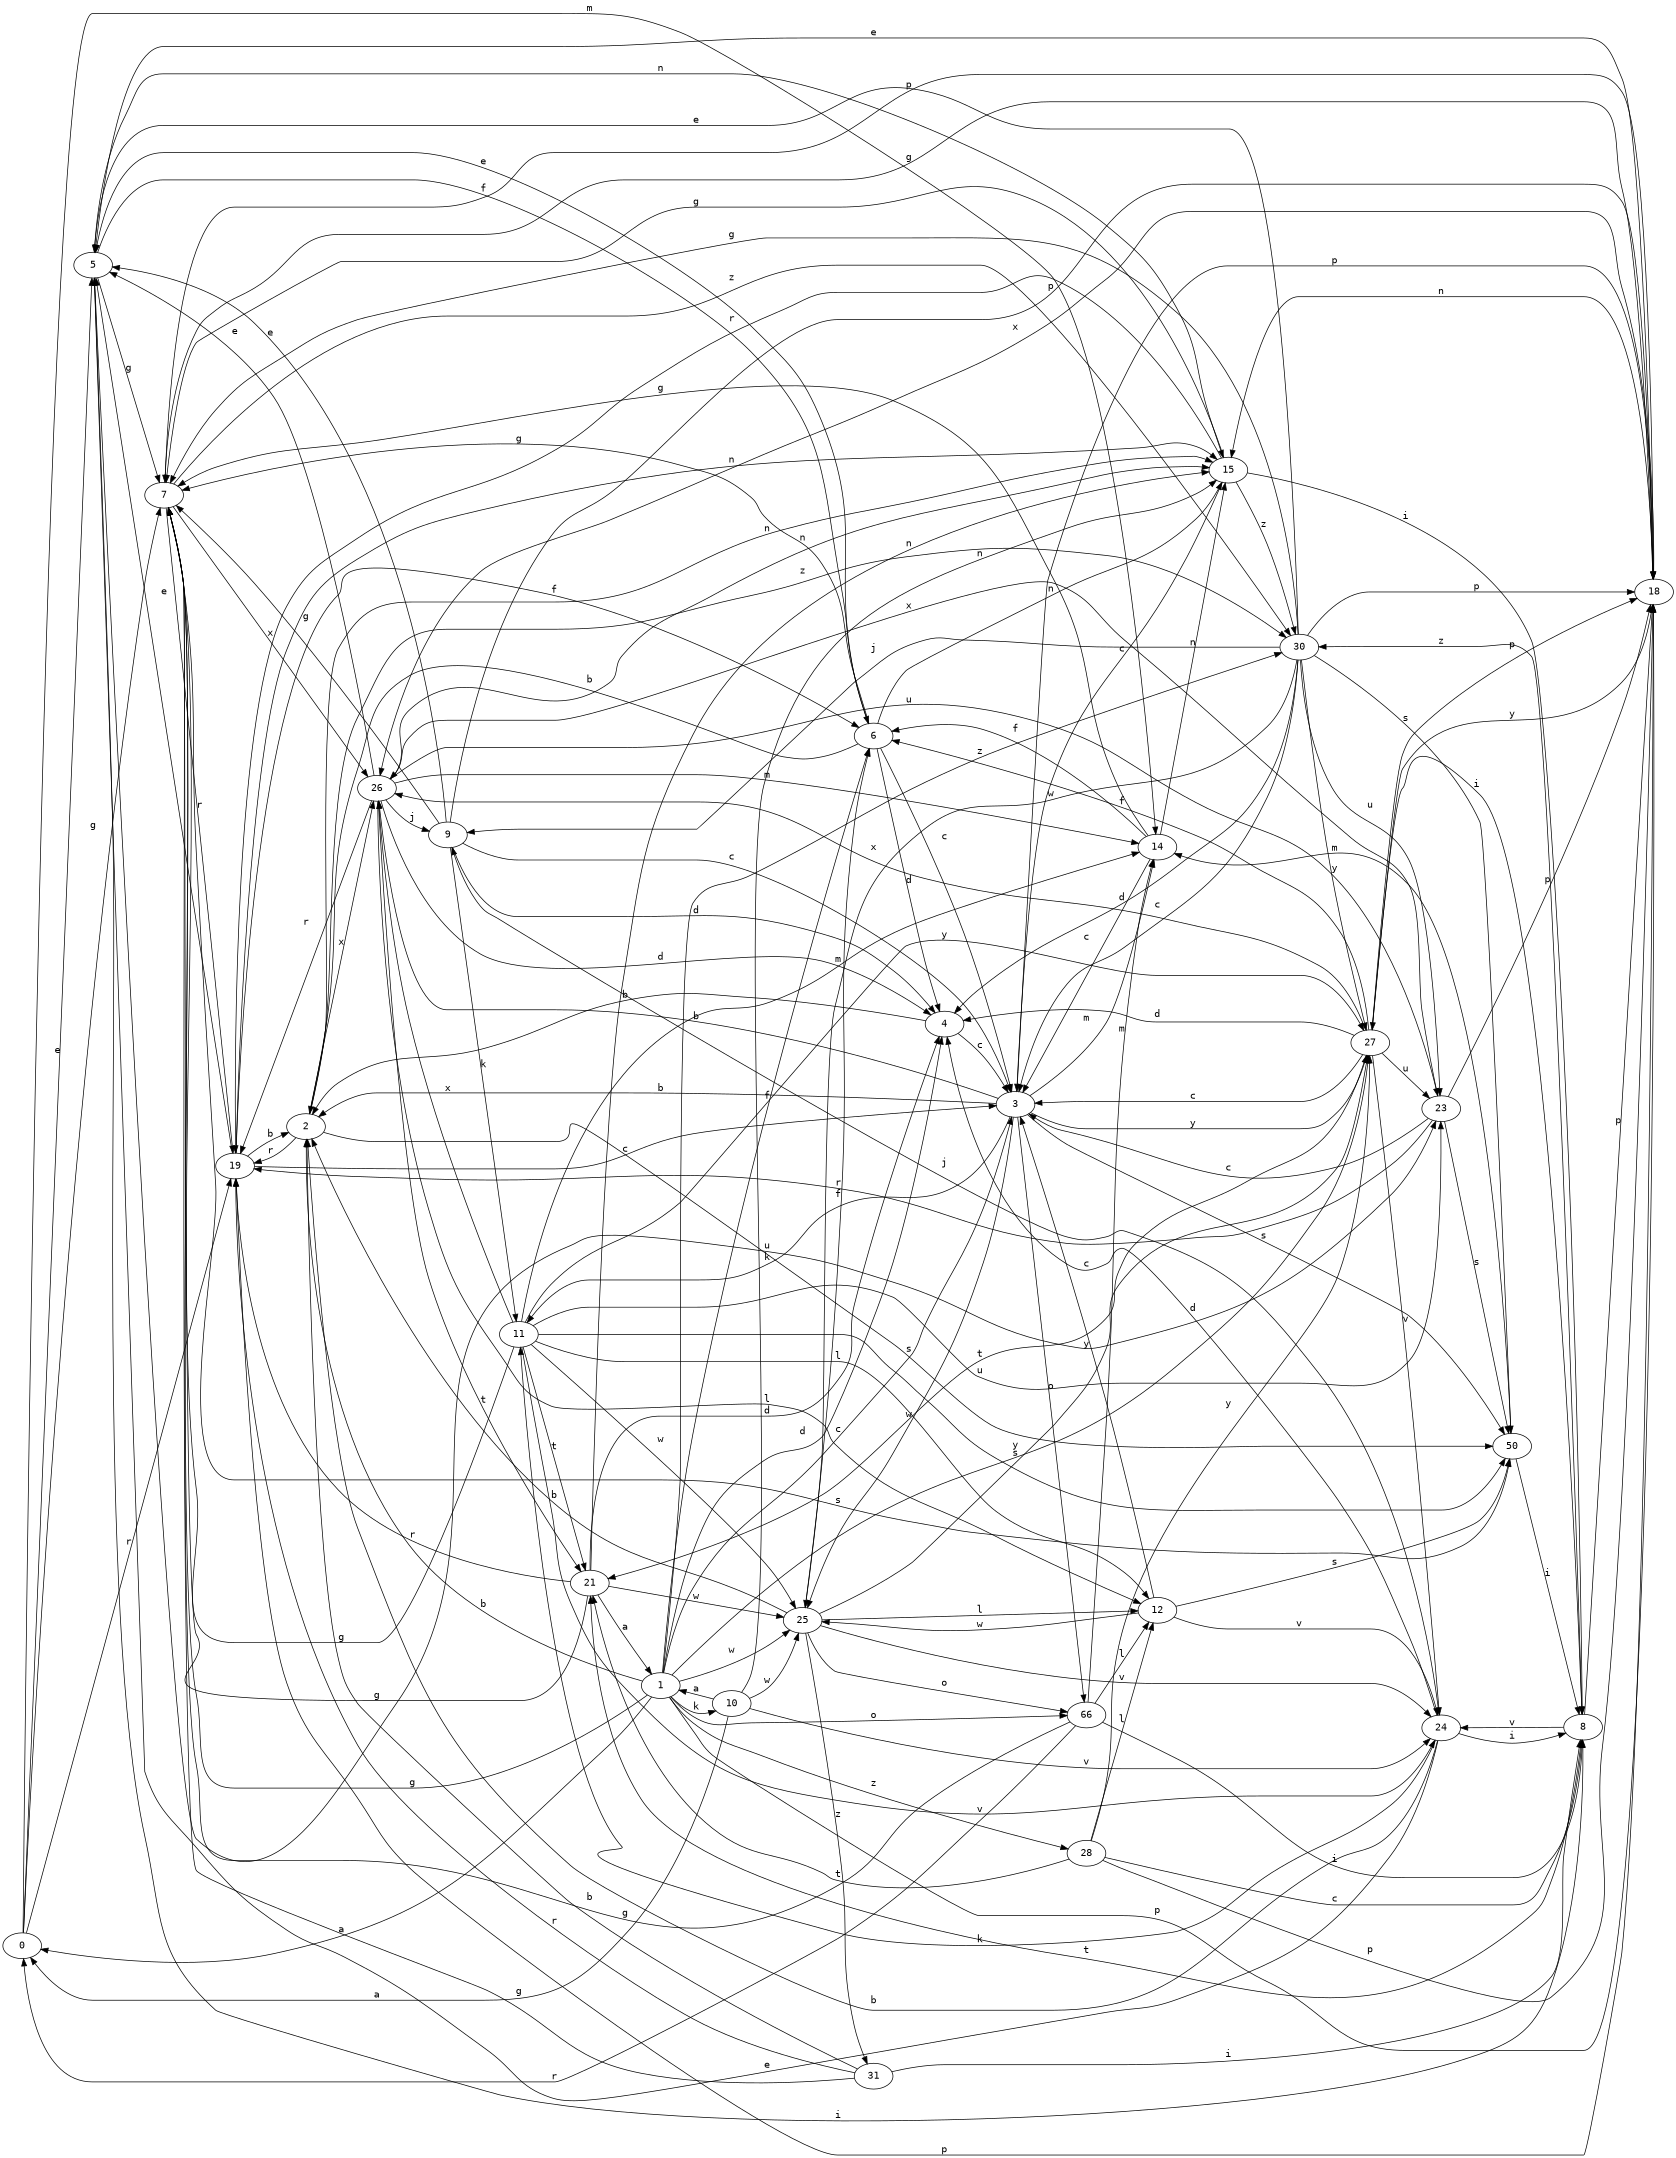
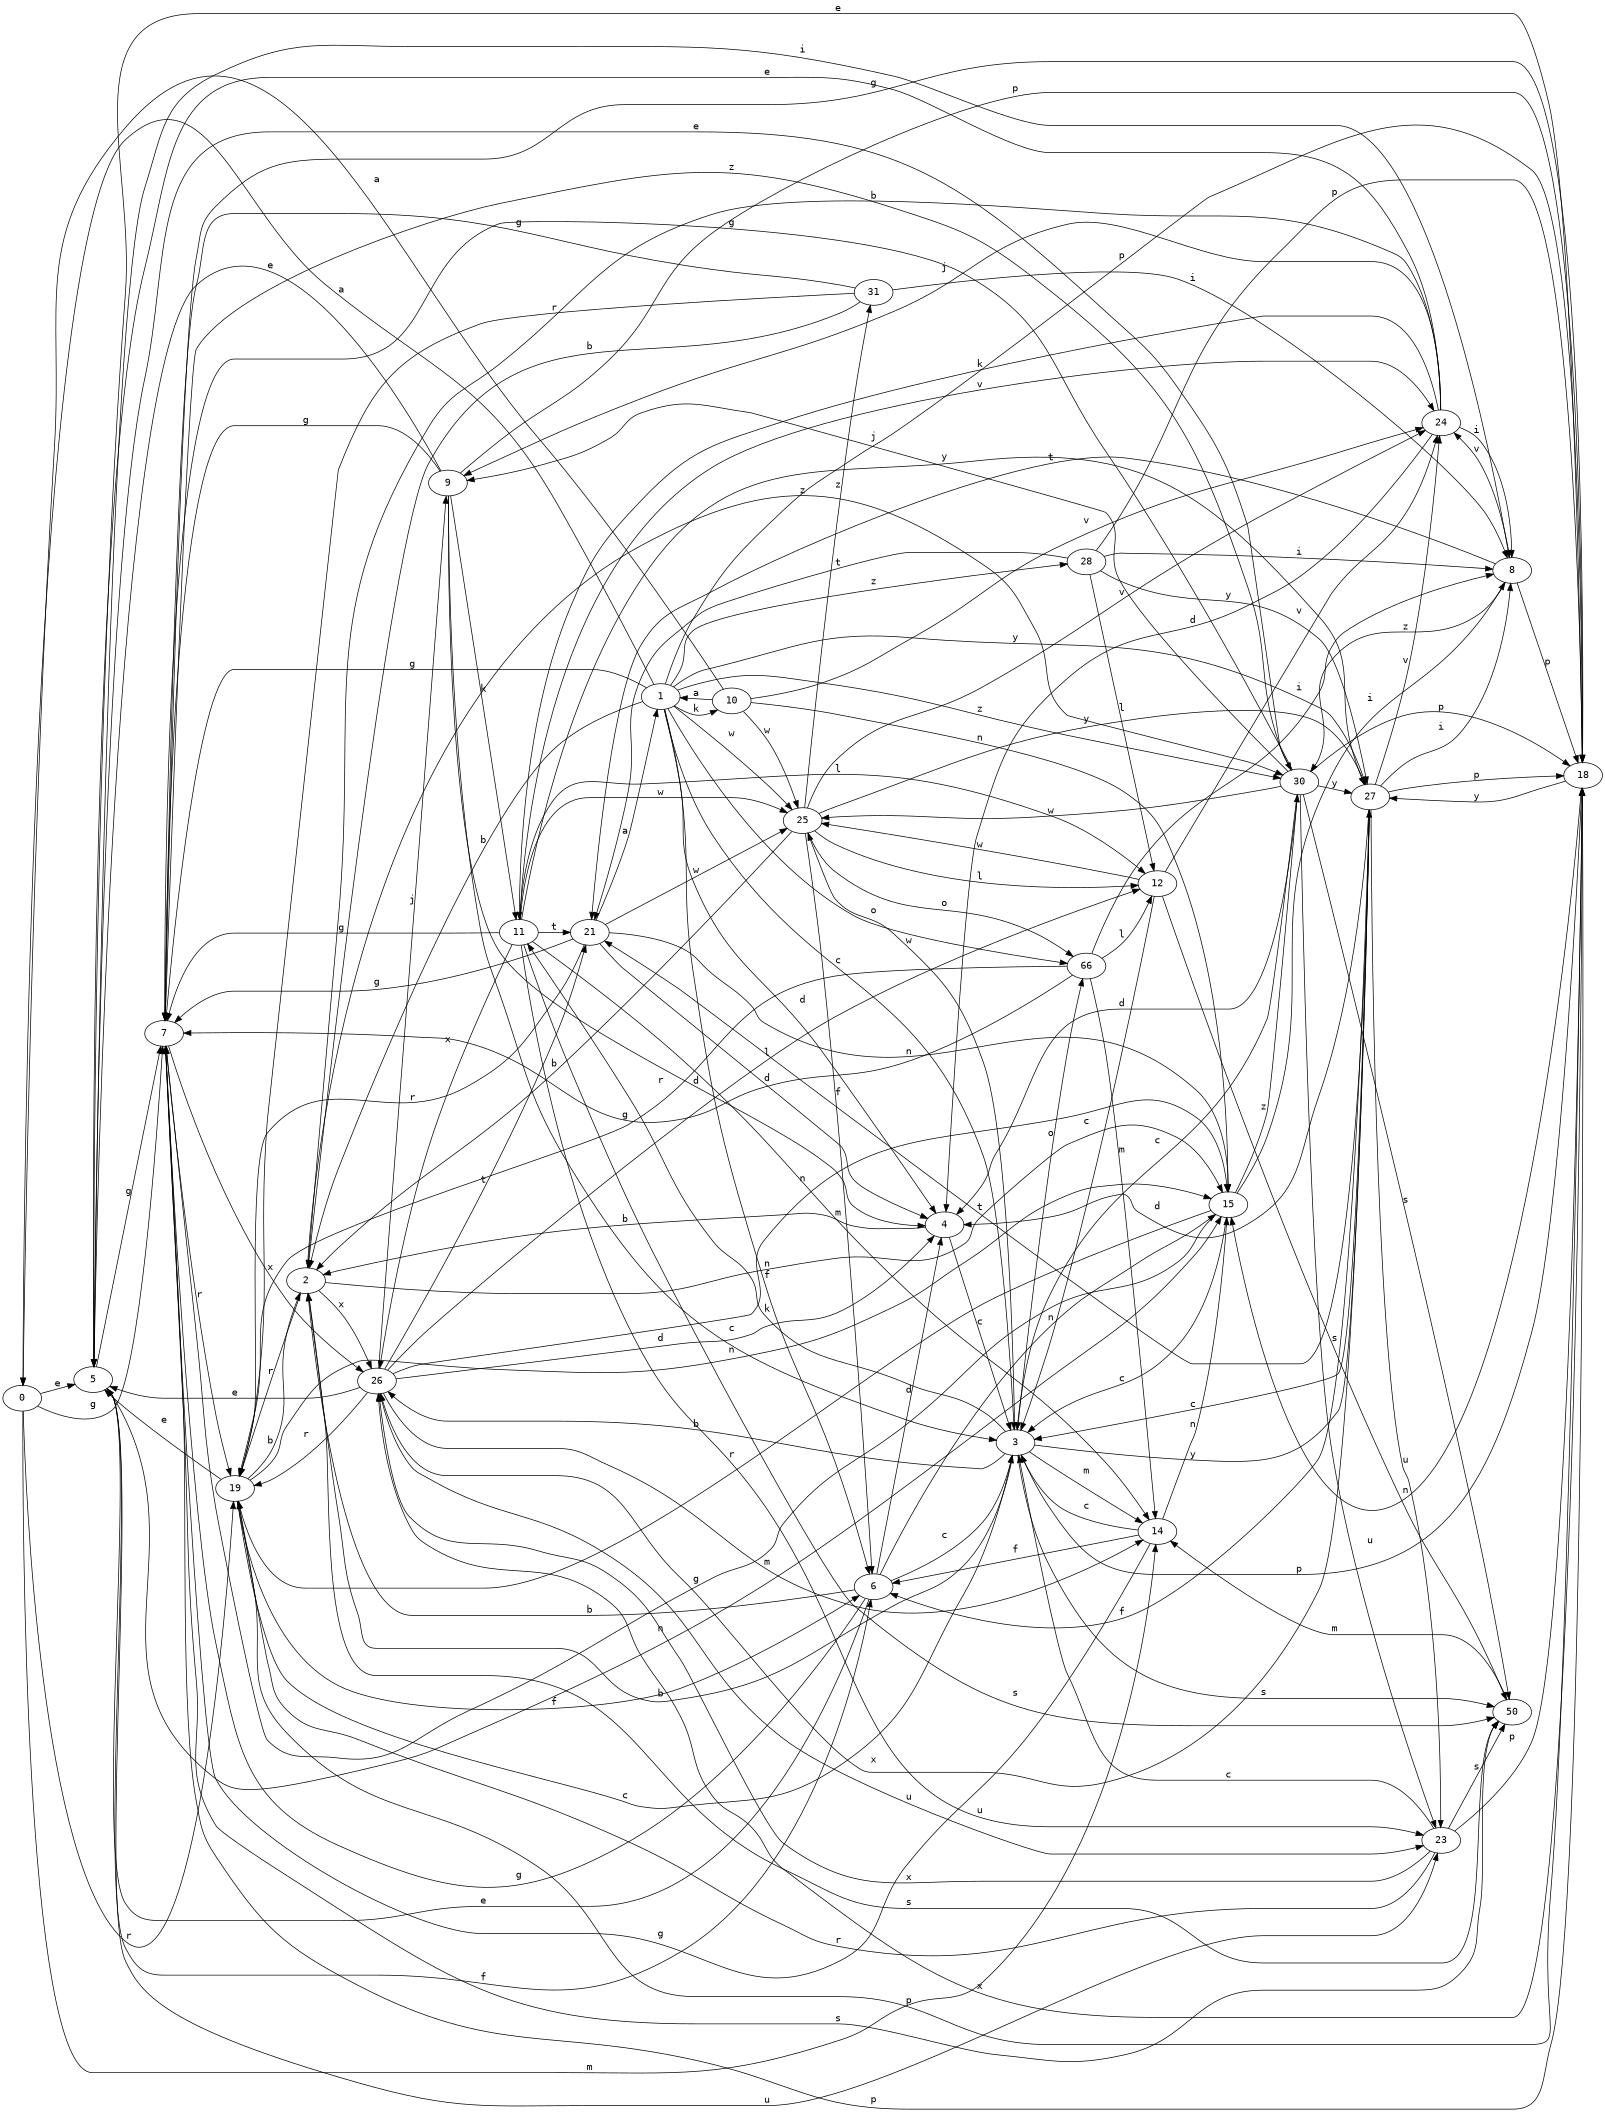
edge "50" -> "8": removed, label "i"
edge "28" -> "8": label "c" -> "i"
edge "66" -> "0": now "66" -> "19"
